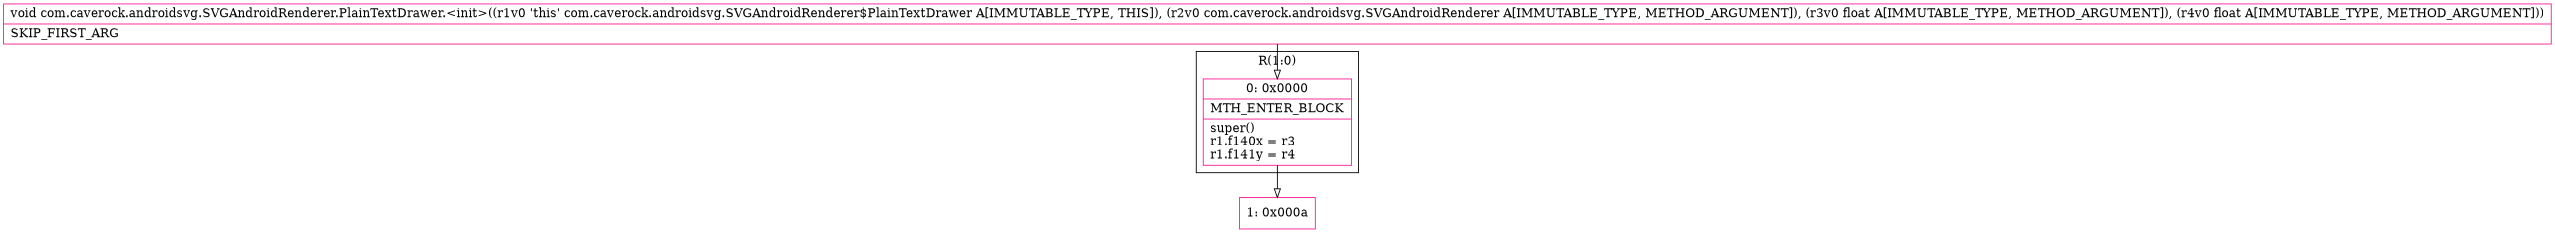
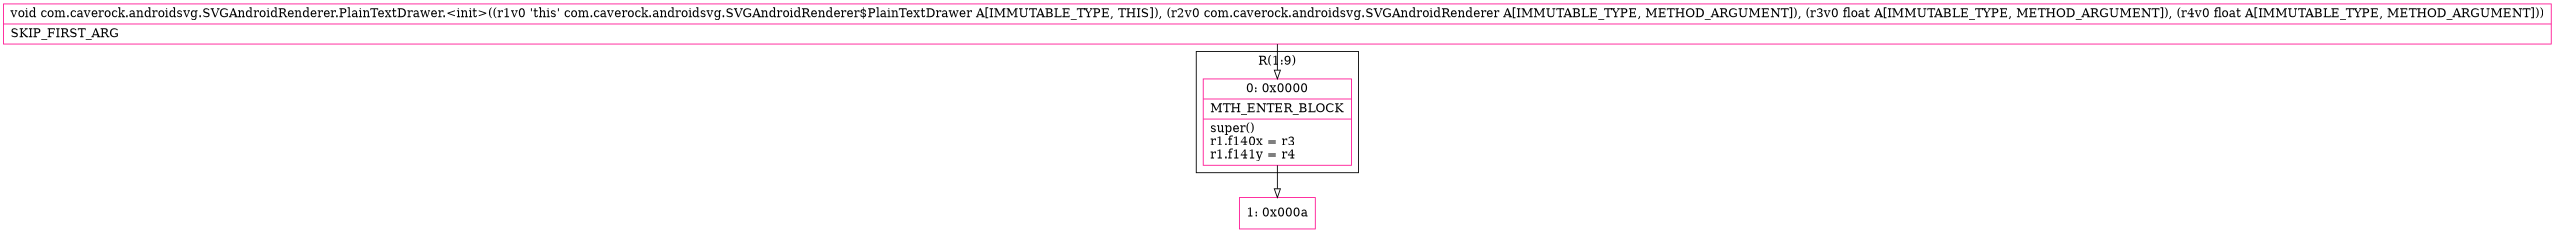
cluster "R(1:0)": label "R(1:0)" -> "R(1:9)"
